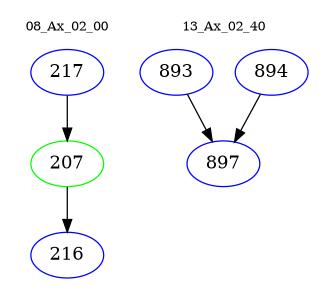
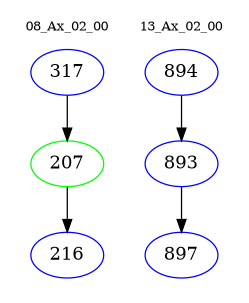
cluster "13_Ax_02_40": label "13_Ax_02_40" -> "13_Ax_02_00"
node "217": label "217" -> "317"
edge "894" -> "897": now "894" -> "893"
